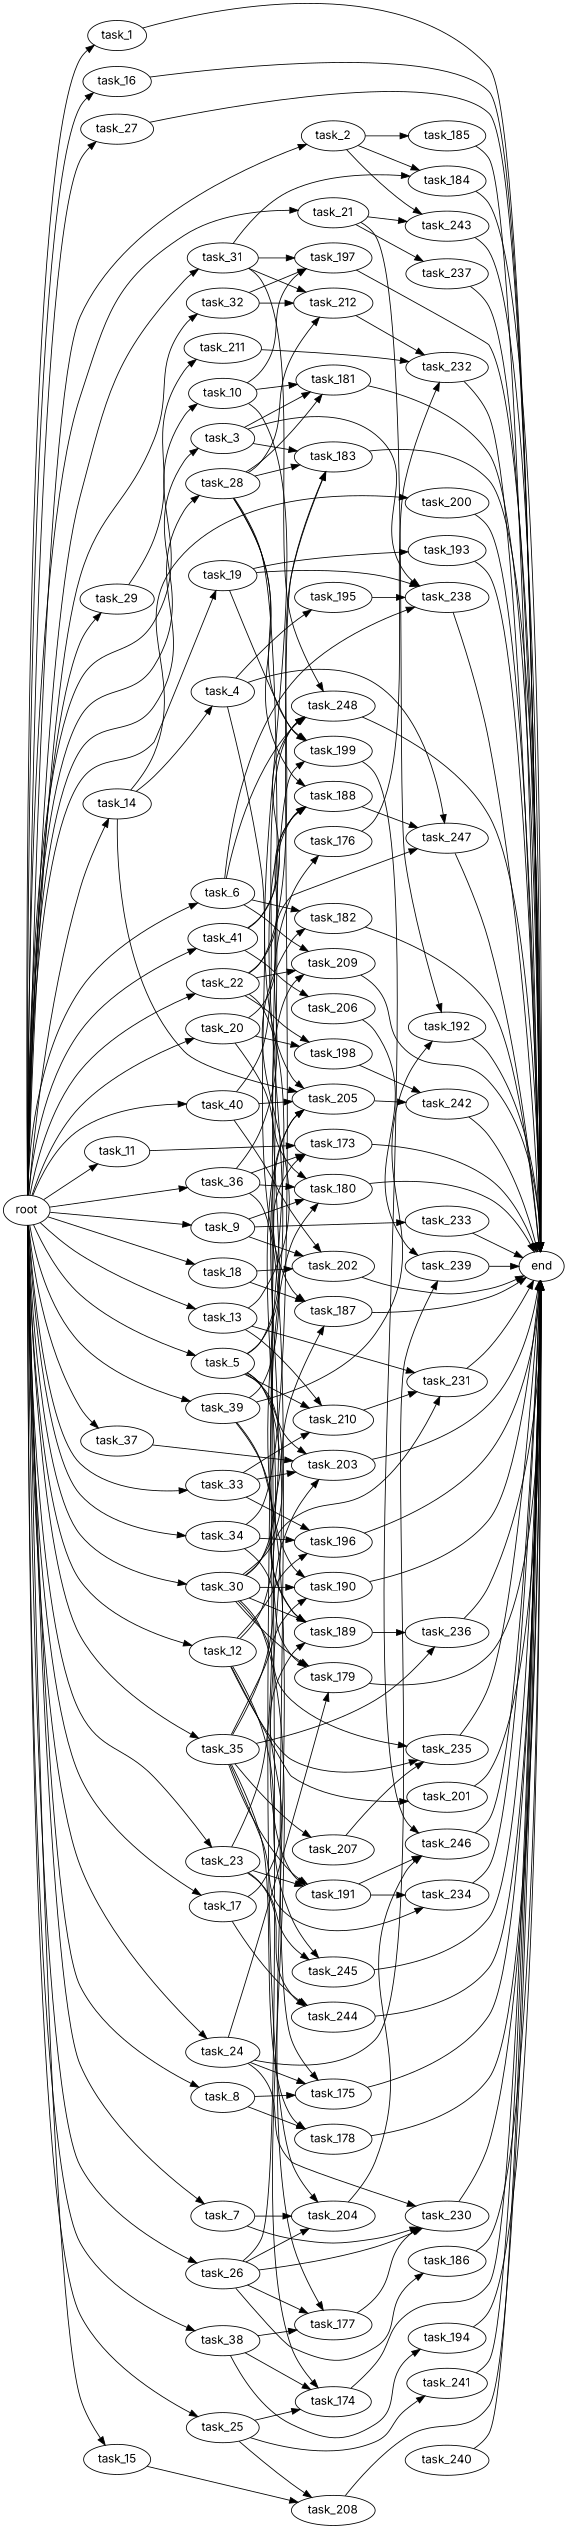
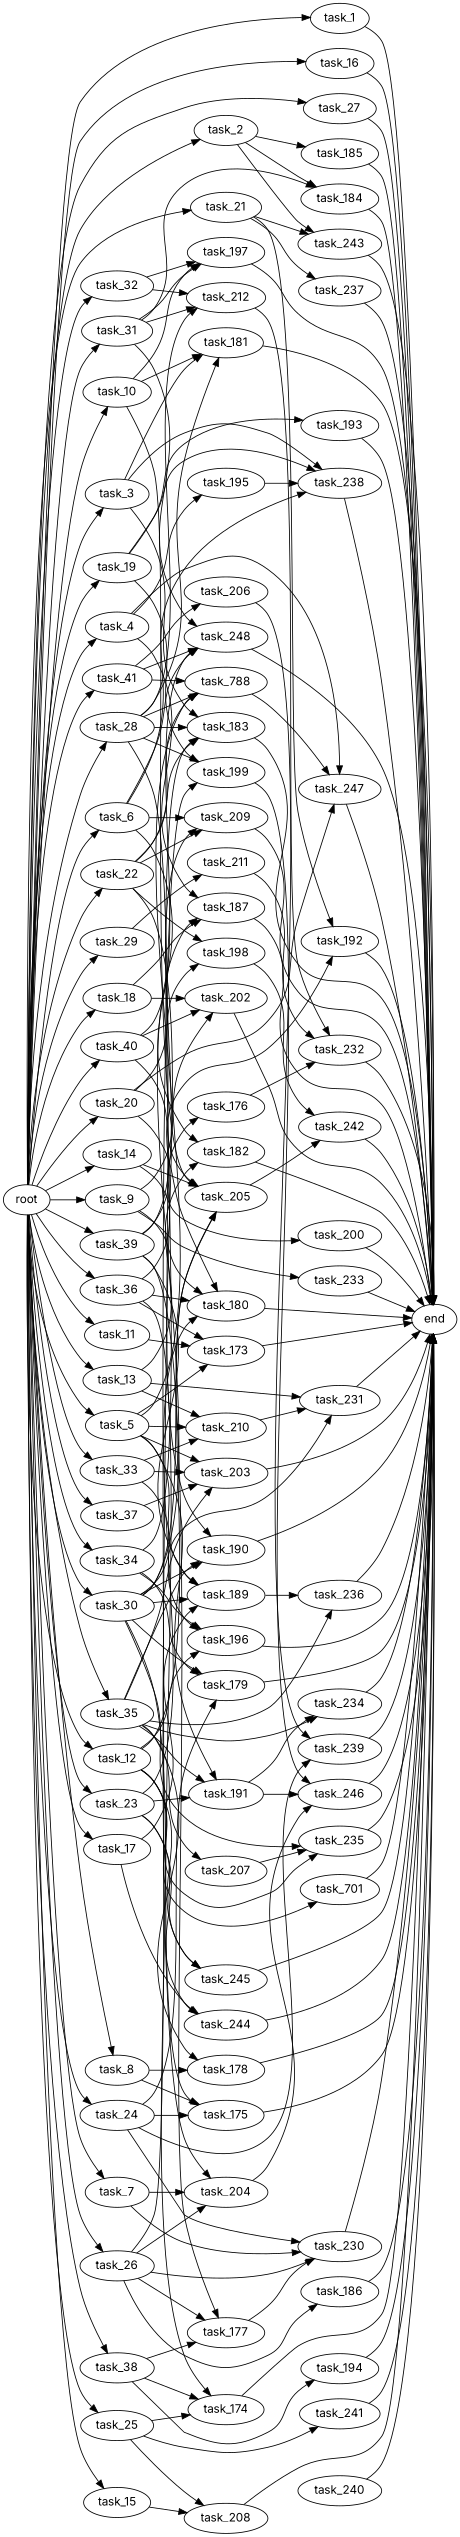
edge "task_14" -> "task_4": now "root" -> "task_4"
node "task_188": label "task_188" -> "task_788"
node "task_201": label "task_201" -> "task_701"
